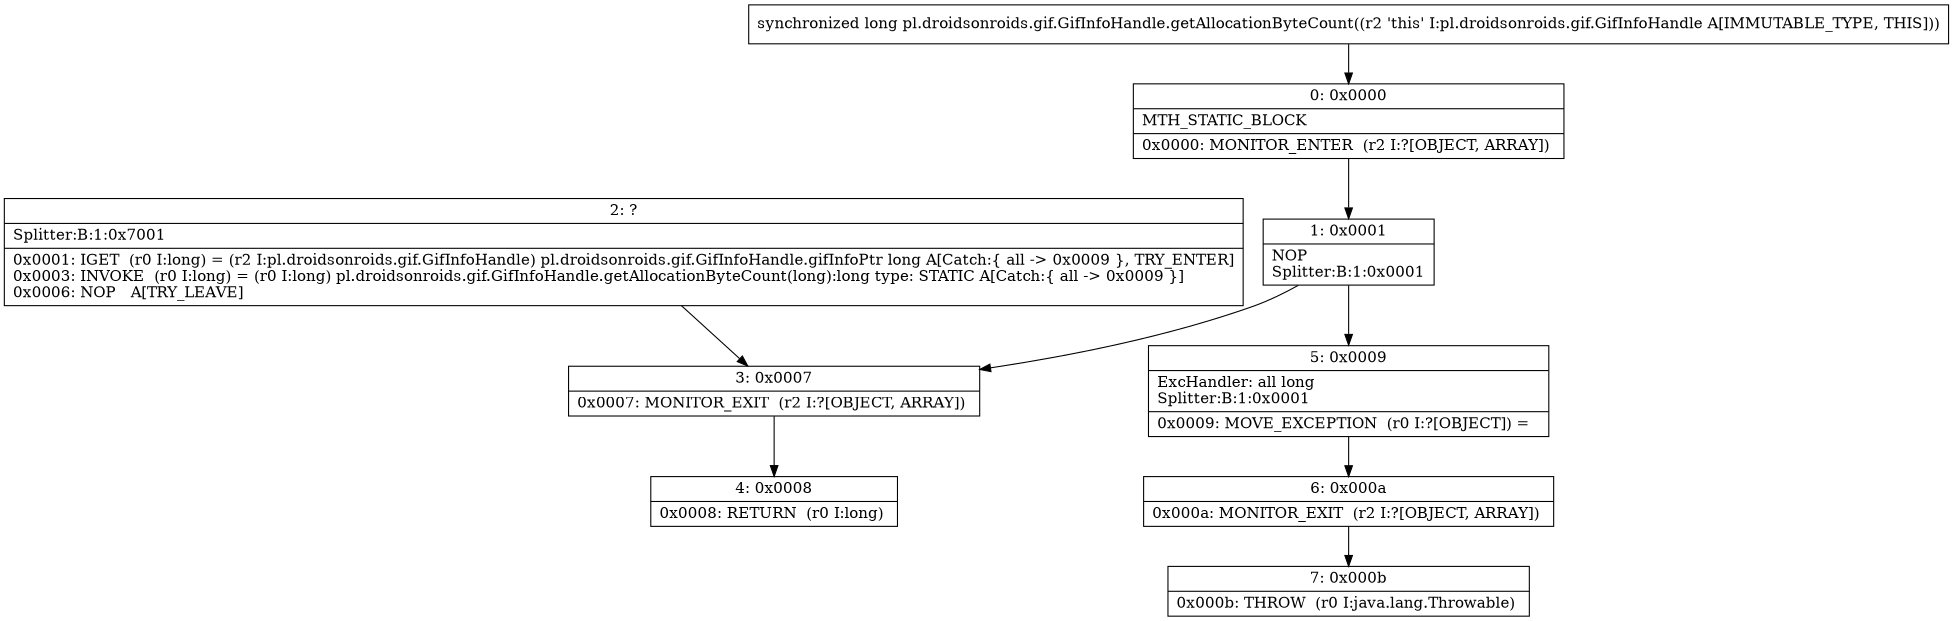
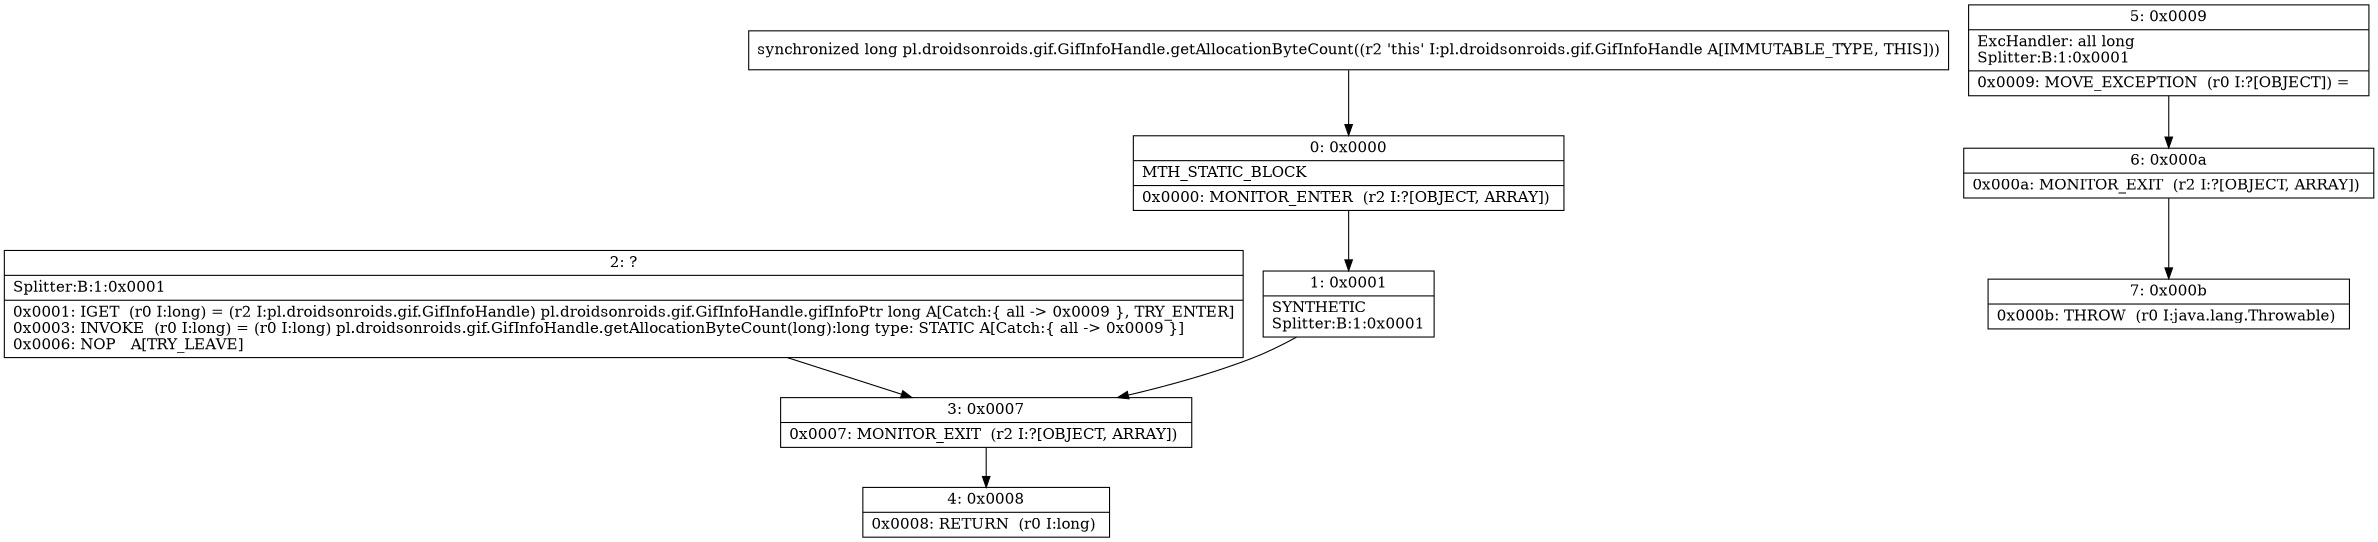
node "2: ?": text "Splitter:B:1:0x7001" -> "Splitter:B:1:0x0001"
node "1: 0x0001": text "NOP" -> "SYNTHETIC"
edge "1: 0x0001" -> "5: 0x0009": removed
